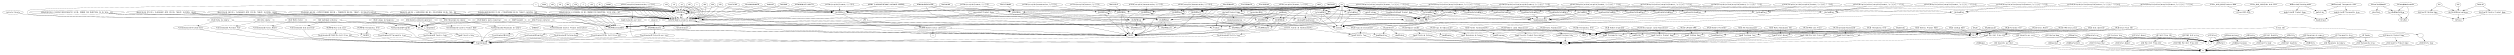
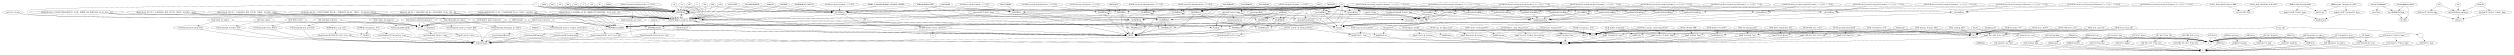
node "120": removed
node "temp$Patent": removed
node "LEI$`Catalog Name`": added
